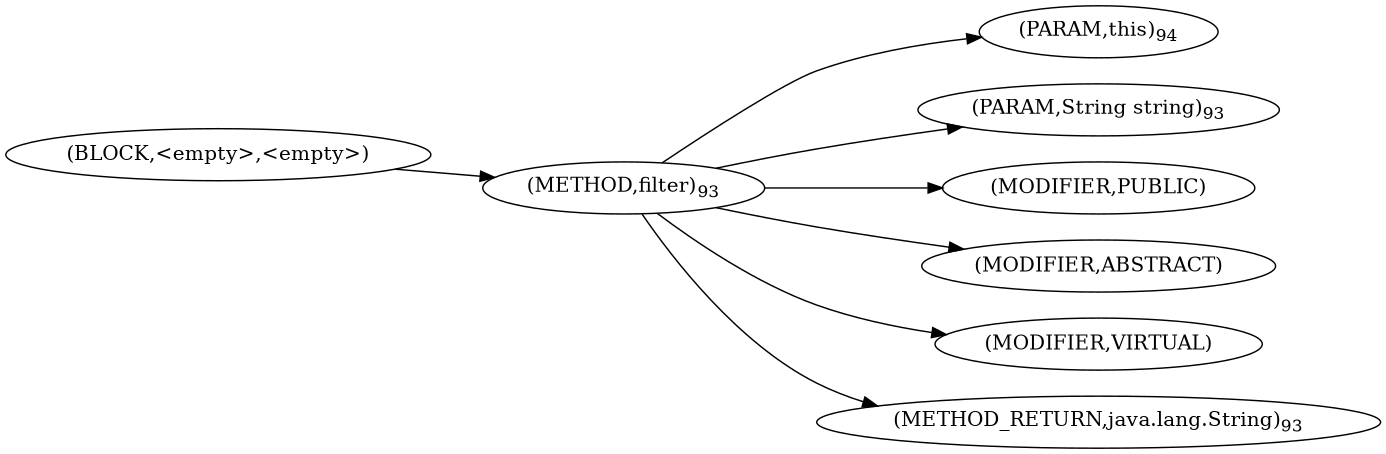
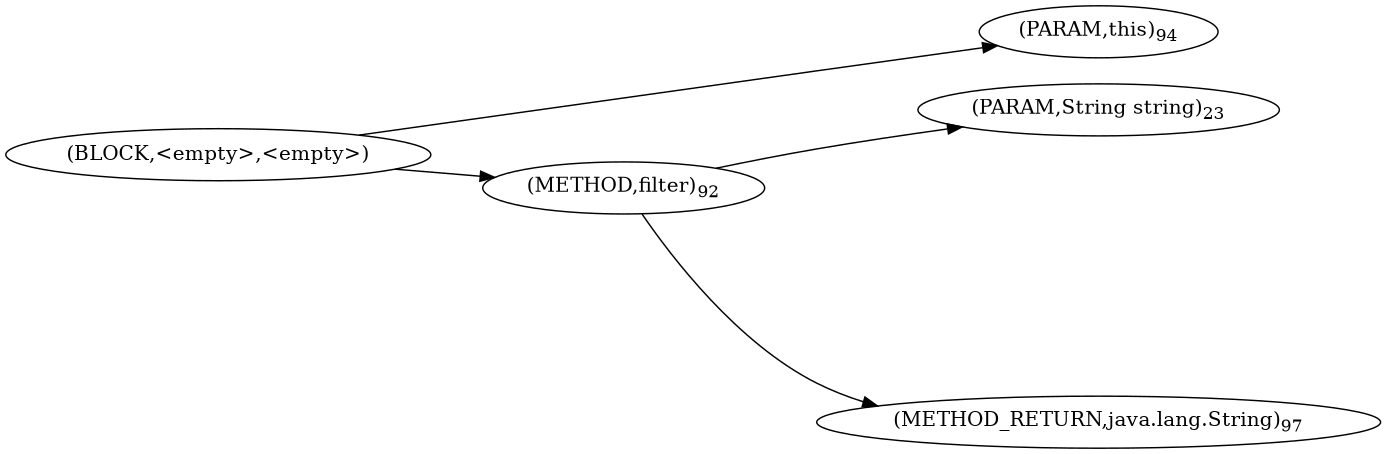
edge "(METHOD,filter)" -> "(PARAM,this)": now "(BLOCK,<empty>,<empty>)" -> "(PARAM,this)"
node "(PARAM,String string)": text "93" -> "23"
node "(METHOD,filter)": text "93" -> "92"
node "(MODIFIER,PUBLIC)": removed
node "(MODIFIER,ABSTRACT)": removed
node "(MODIFIER,VIRTUAL)": removed
node "(METHOD_RETURN,java.lang.String)": text "93" -> "97"
